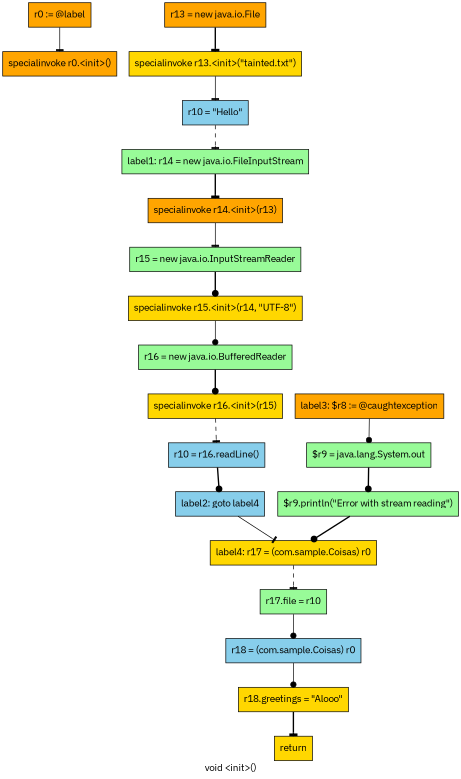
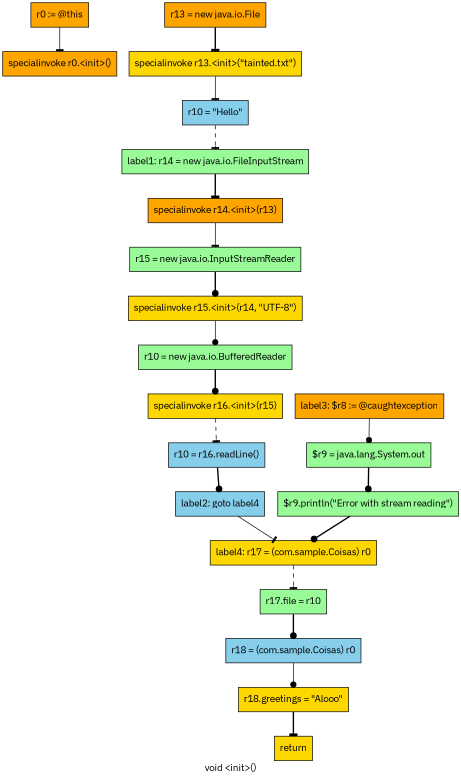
node "r0 := @label": label "r0 := @label" -> "r0 := @this"
node "r16 = new java.io.BufferedReader": label "r16 = new java.io.BufferedReader" -> "r10 = new java.io.BufferedReader"
edge "r17.file = r10" -> "r18 = (com.sample.Coisas) r0": style solid -> bold
